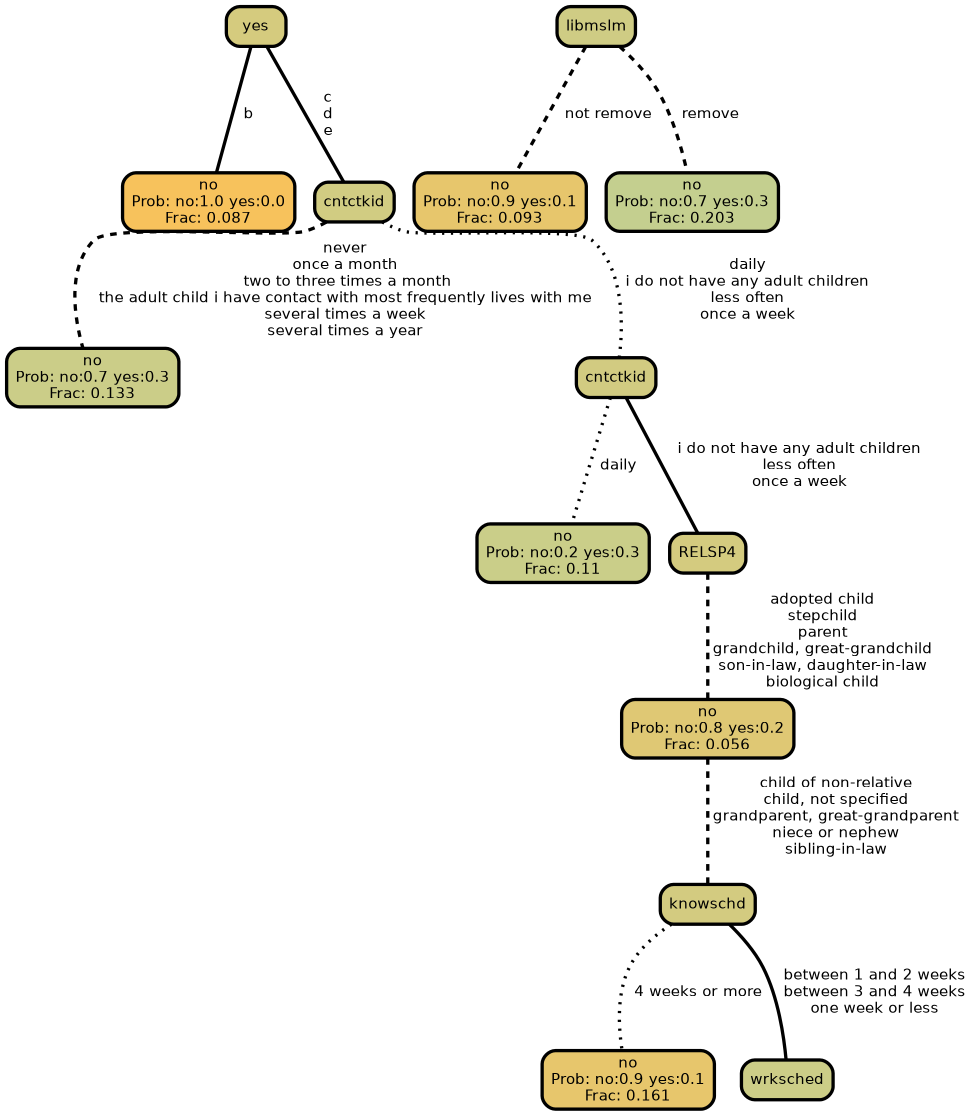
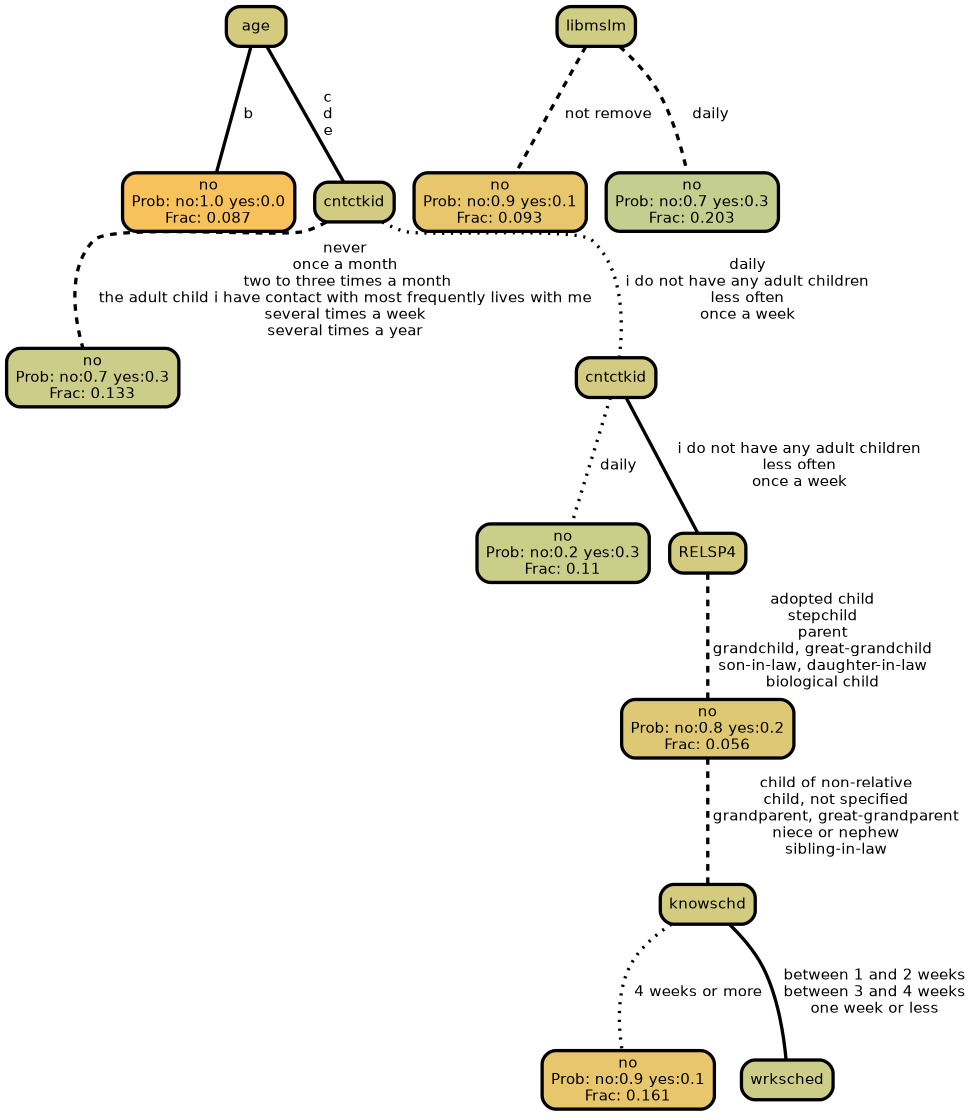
node "yes": label "yes" -> "age"
edge "libmslm" -- "no Prob: no:0.7 yes:0.3 Frac: 0.203": label " remove" -> " daily"
